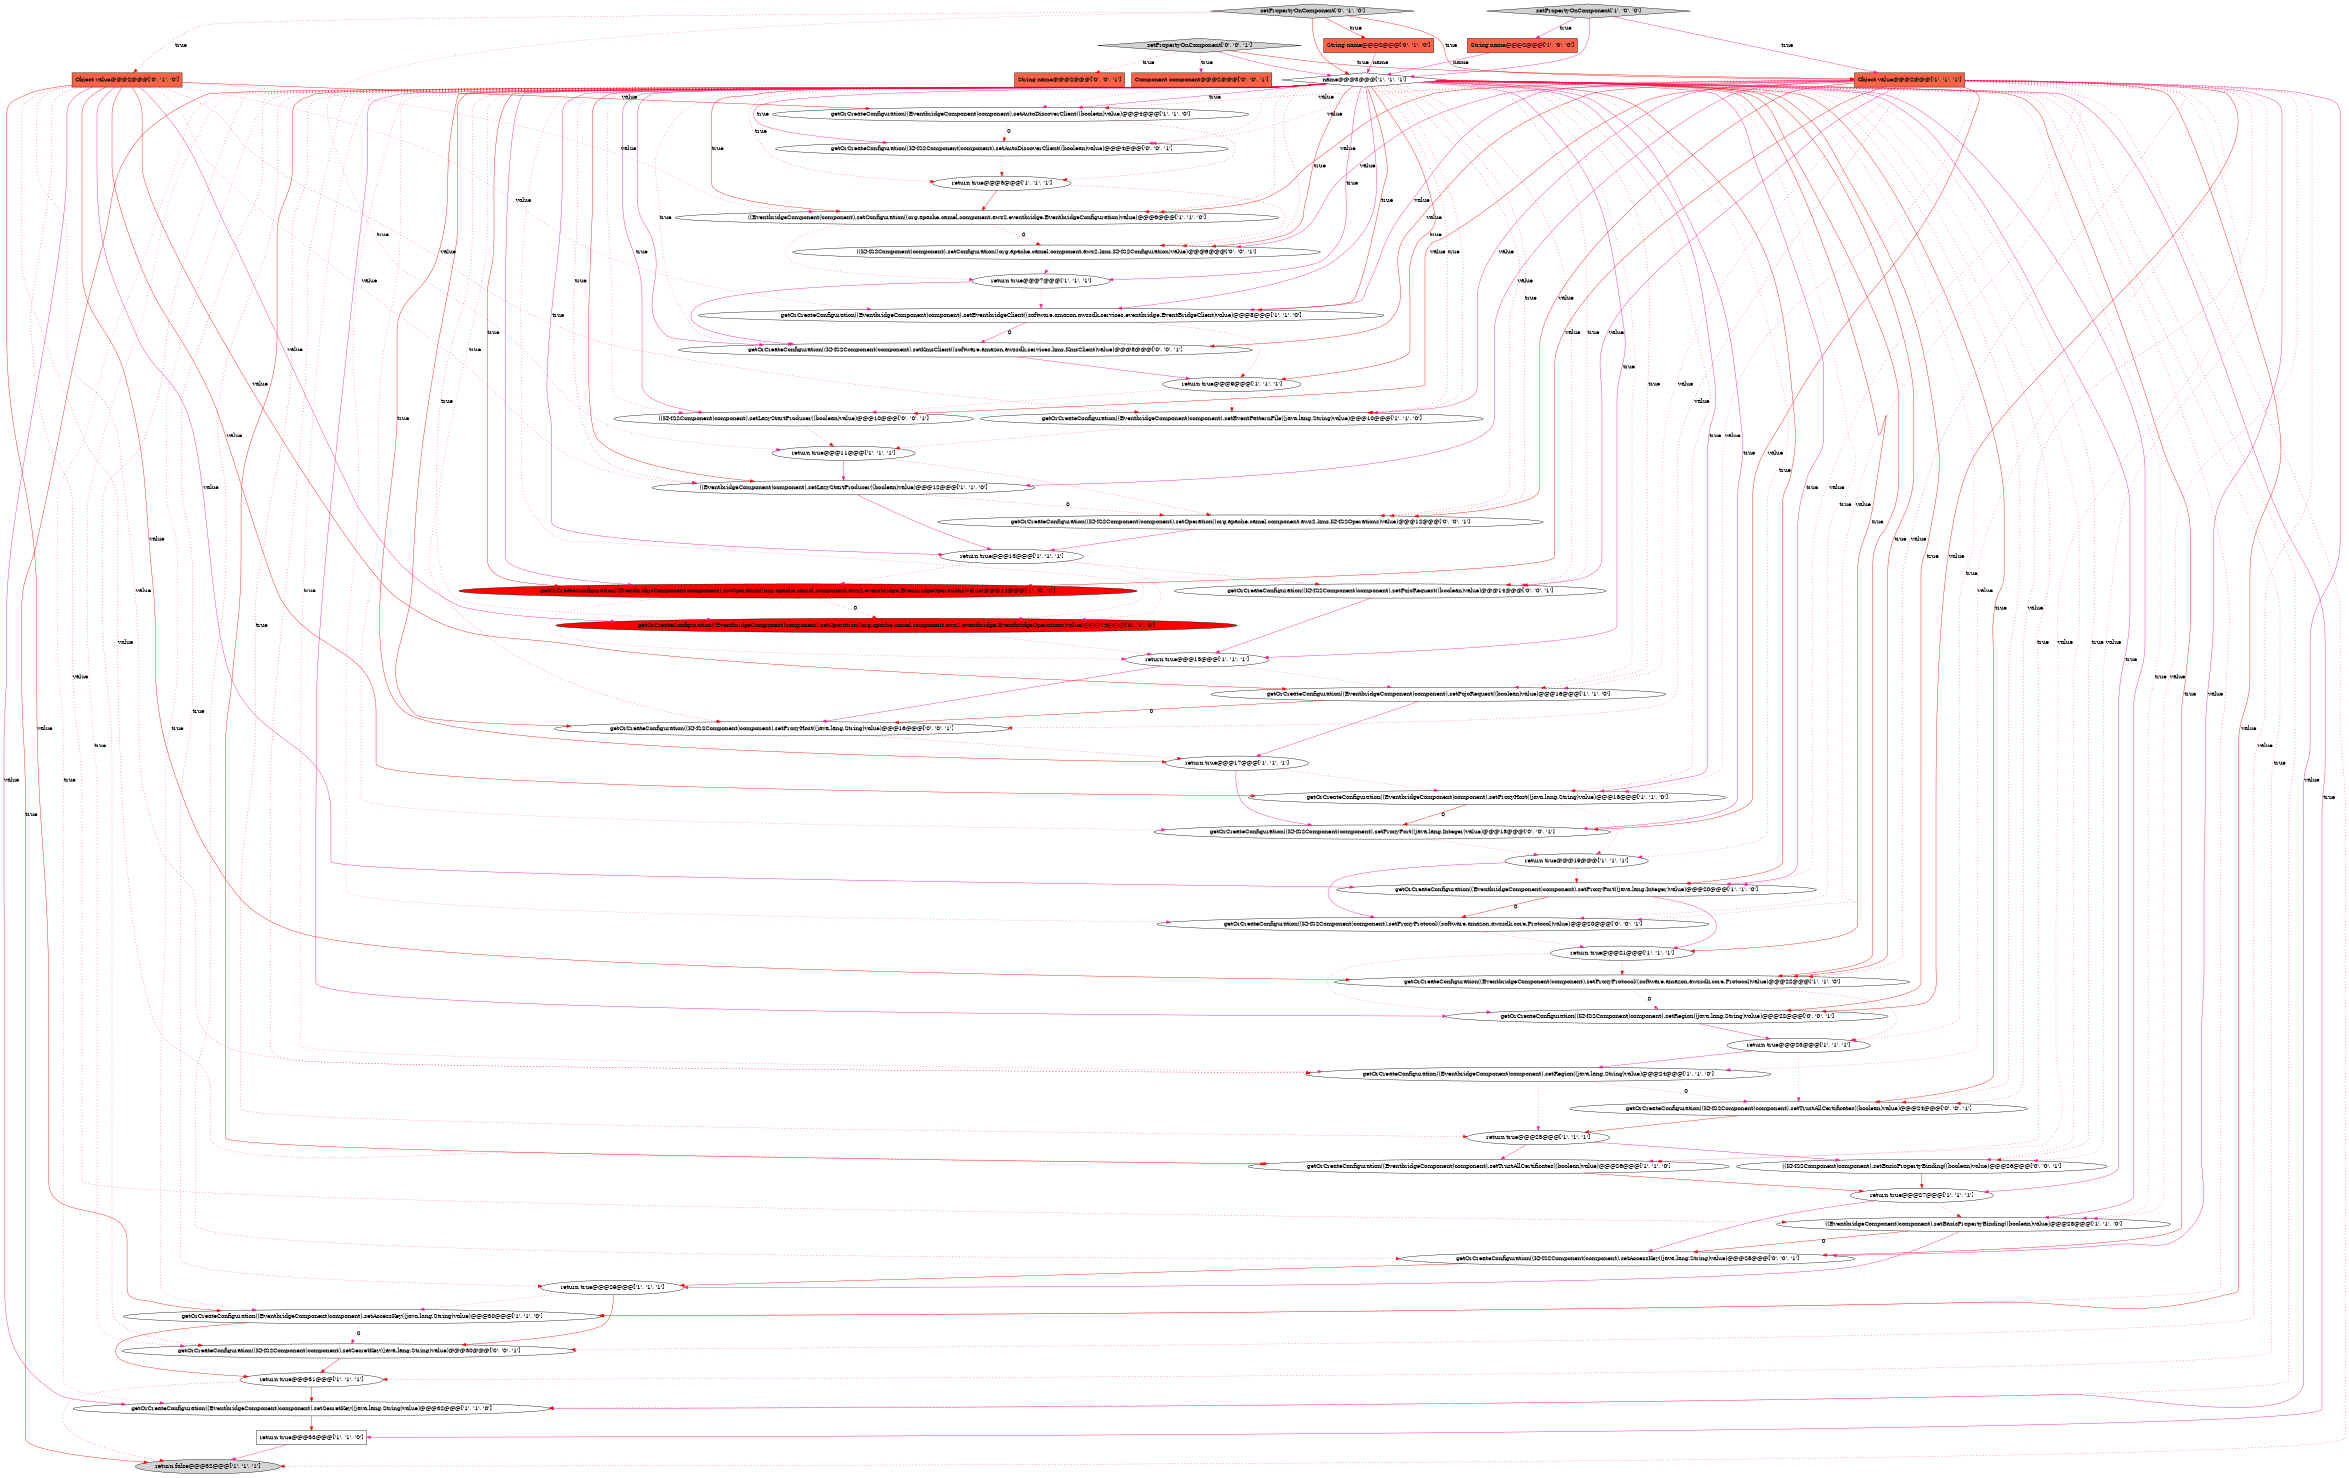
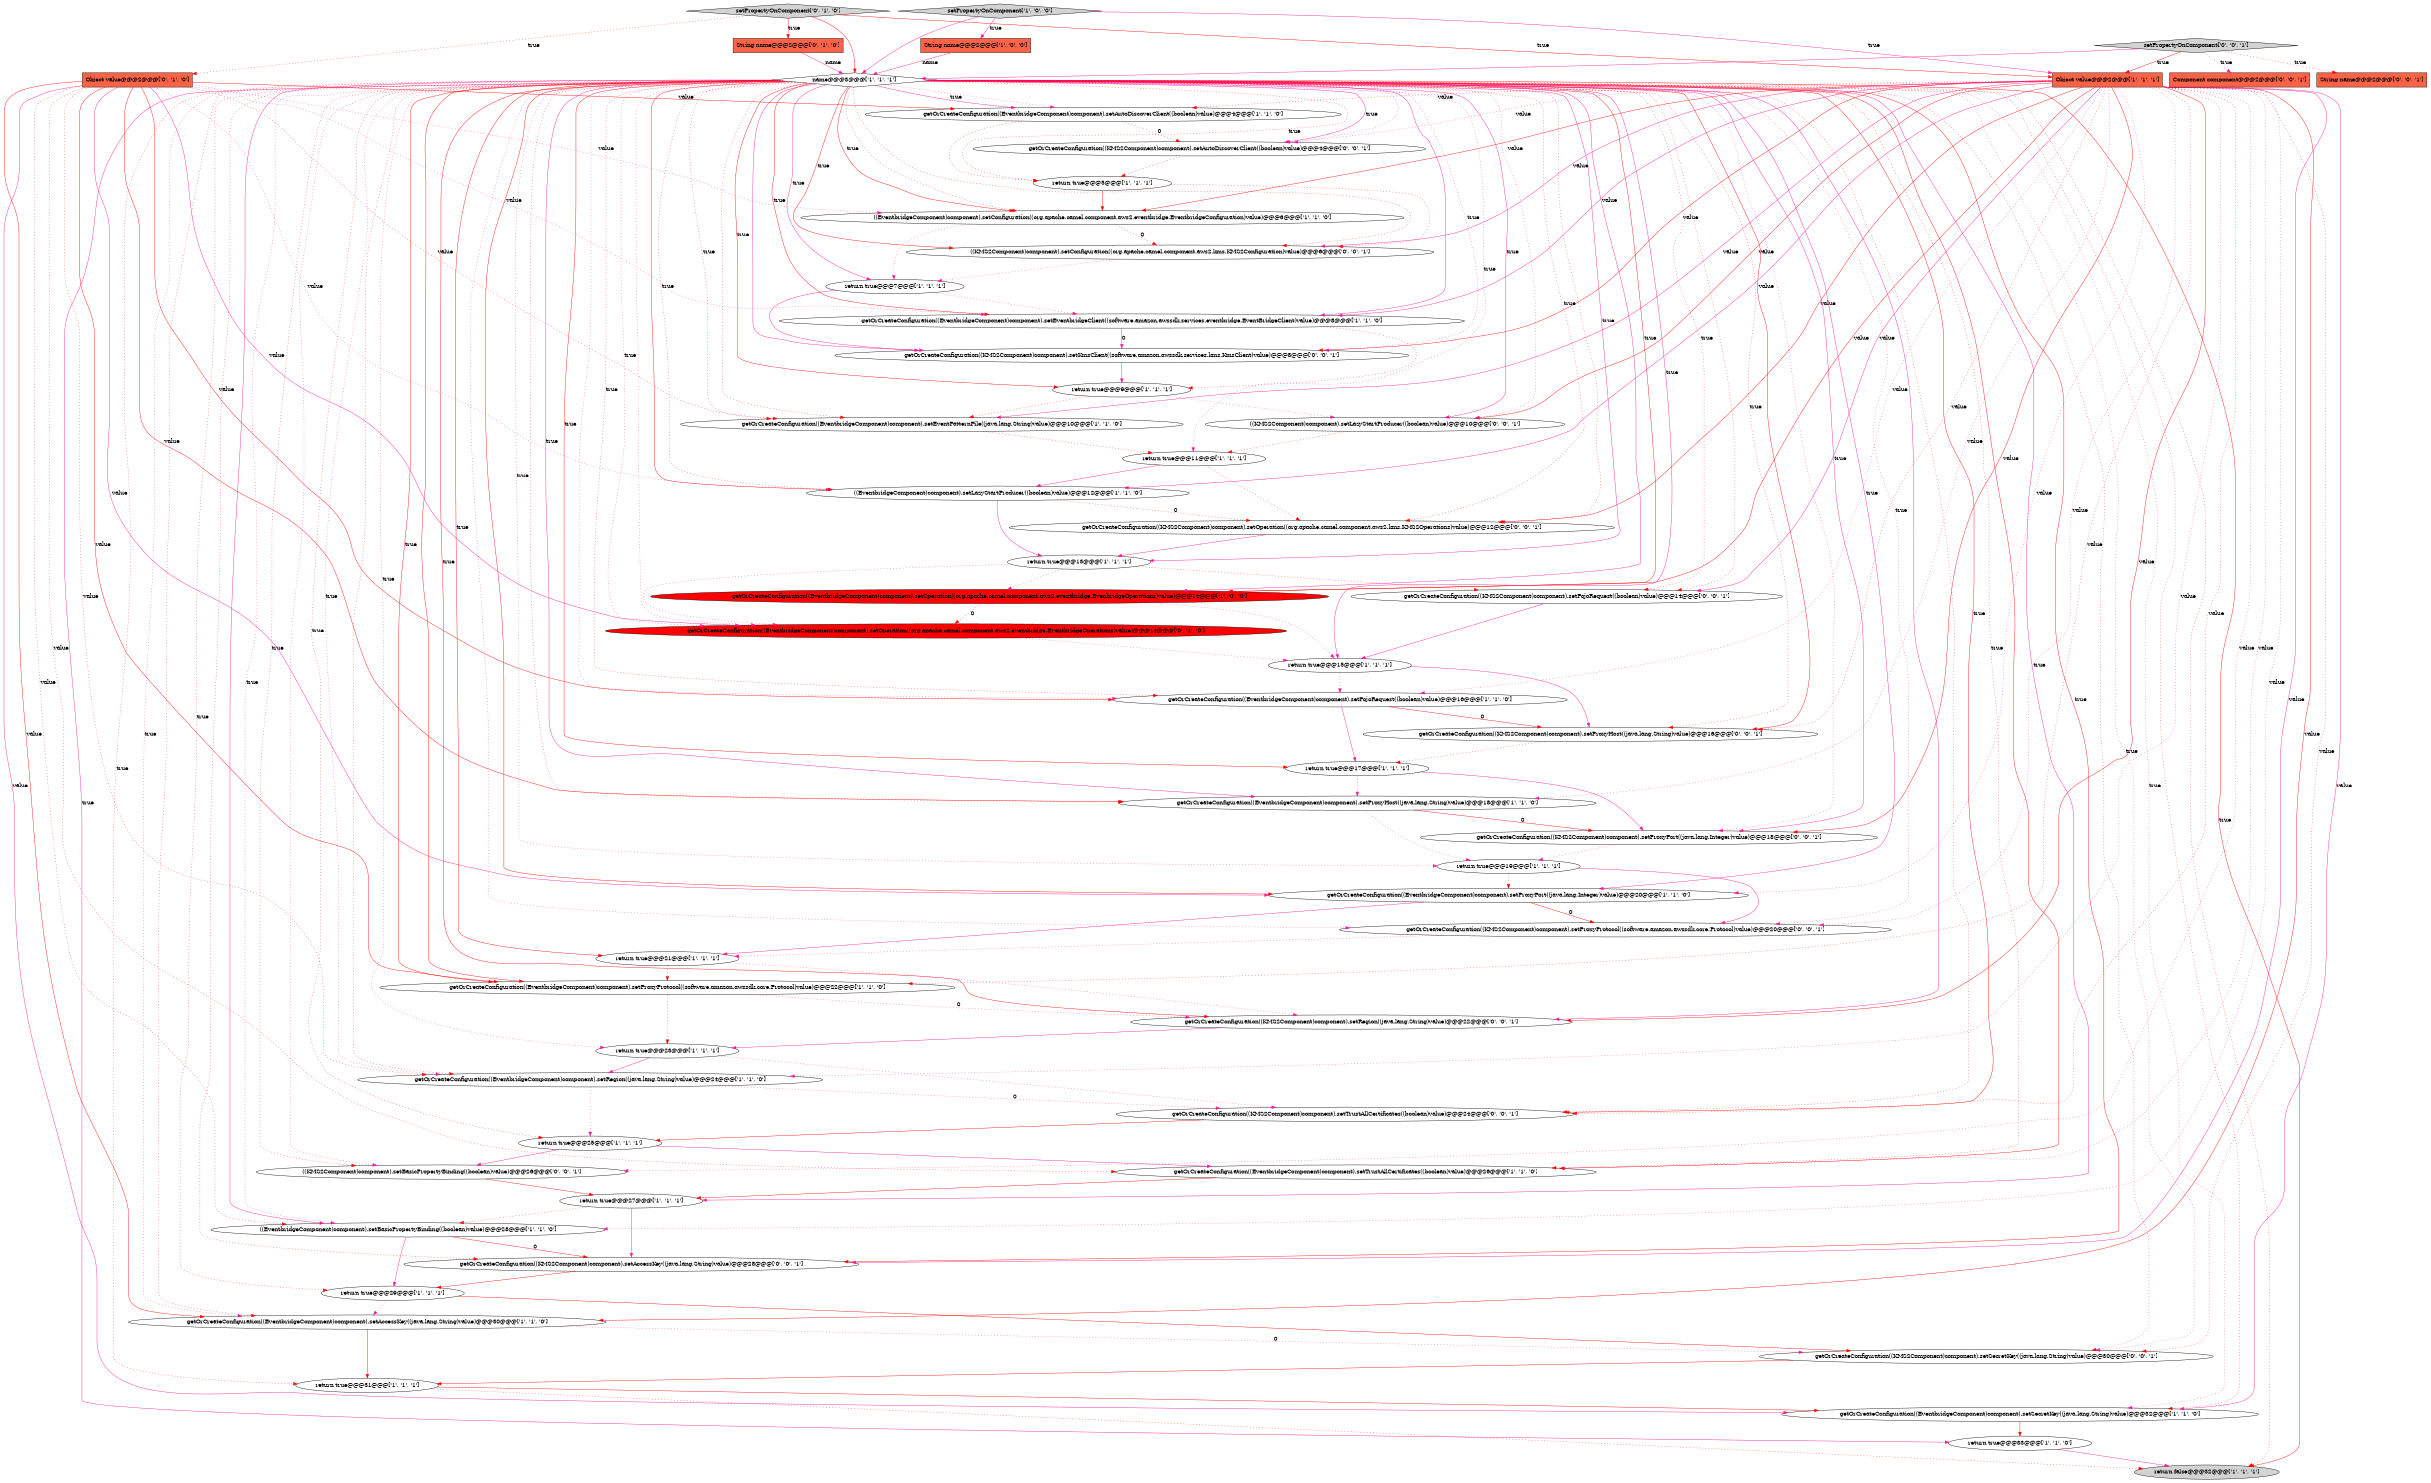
edge "setPropertyOnComponent['0', '1', '0']" -> "return true@@@11@@@['1', '1', '1']": now "name@@@3@@@['1', '1', '1']" -> "return true@@@11@@@['1', '1', '1']"
node "return true@@@33@@@['1', '1', '0']": shape box -> ellipse
